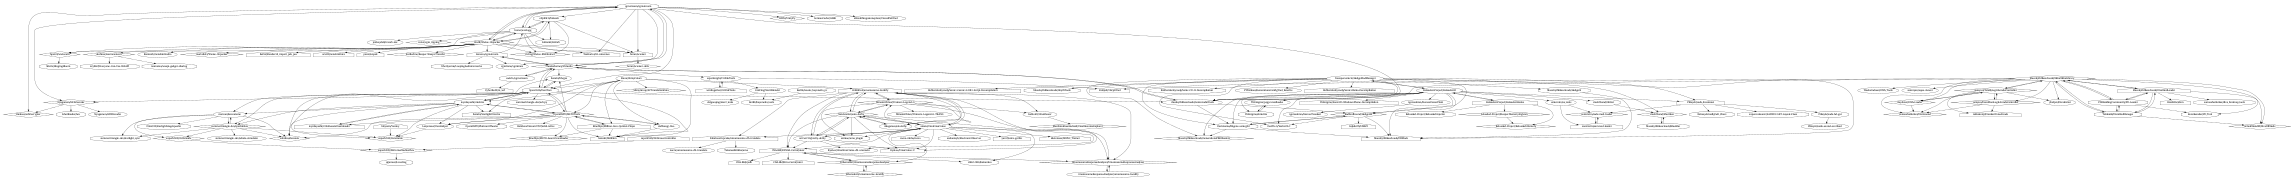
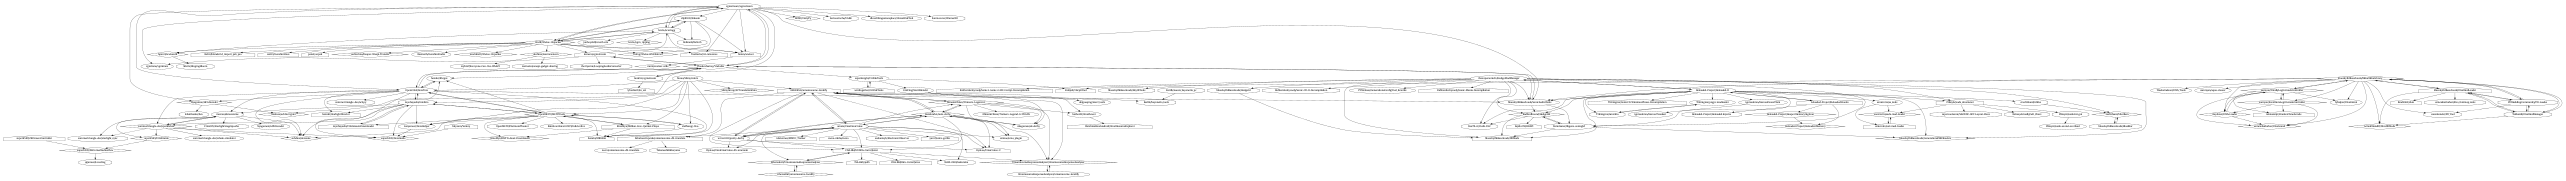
node "donmai-me/WannaCRI": added
edge "hcs64/ww2ogg" -> "rickvg/Wwise-BNKExtract": removed
edge "Nyagamon/HCADecoder" -> "Nyagamon/ADXDecoder": now "marcan/deresuteme" -> "Nyagamon/ADXDecoder"
edge "samyuu/EvenMoreLegitArcadeController" -> "Rayduxz/DIVA-Loader": added
node "MarshmallowAndroid/UmaMusumeExplorer": shape diamond -> house
